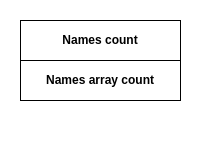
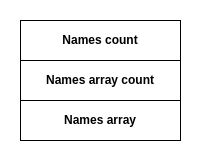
node "Names array": added
